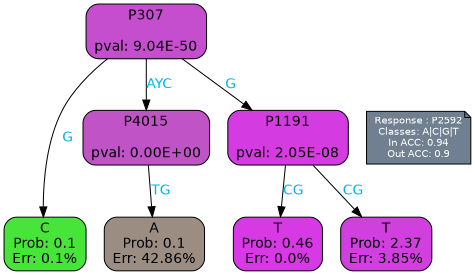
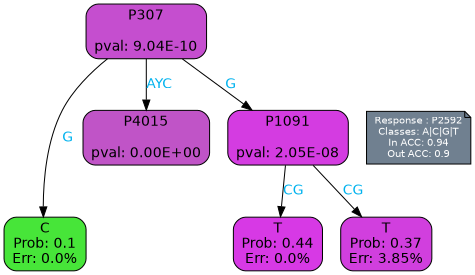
node "P307 pval: 9.04E-50": label "P307 pval: 9.04E-50" -> "P307 pval: 9.04E-10"
node "P1191 pval: 2.05E-08": label "P1191 pval: 2.05E-08" -> "P1091 pval: 2.05E-08"
node "C Prob: 0.1 Err: 0.1%": label "C Prob: 0.1 Err: 0.1%" -> "C Prob: 0.1 Err: 0.0%"
node "A Prob: 0.1 Err: 42.86%": removed
node "T Prob: 0.46 Err: 0.0%": label "T Prob: 0.46 Err: 0.0%" -> "T Prob: 0.44 Err: 0.0%"
node "T Prob: 2.37 Err: 3.85%": label "T Prob: 2.37 Err: 3.85%" -> "T Prob: 0.37 Err: 3.85%"
